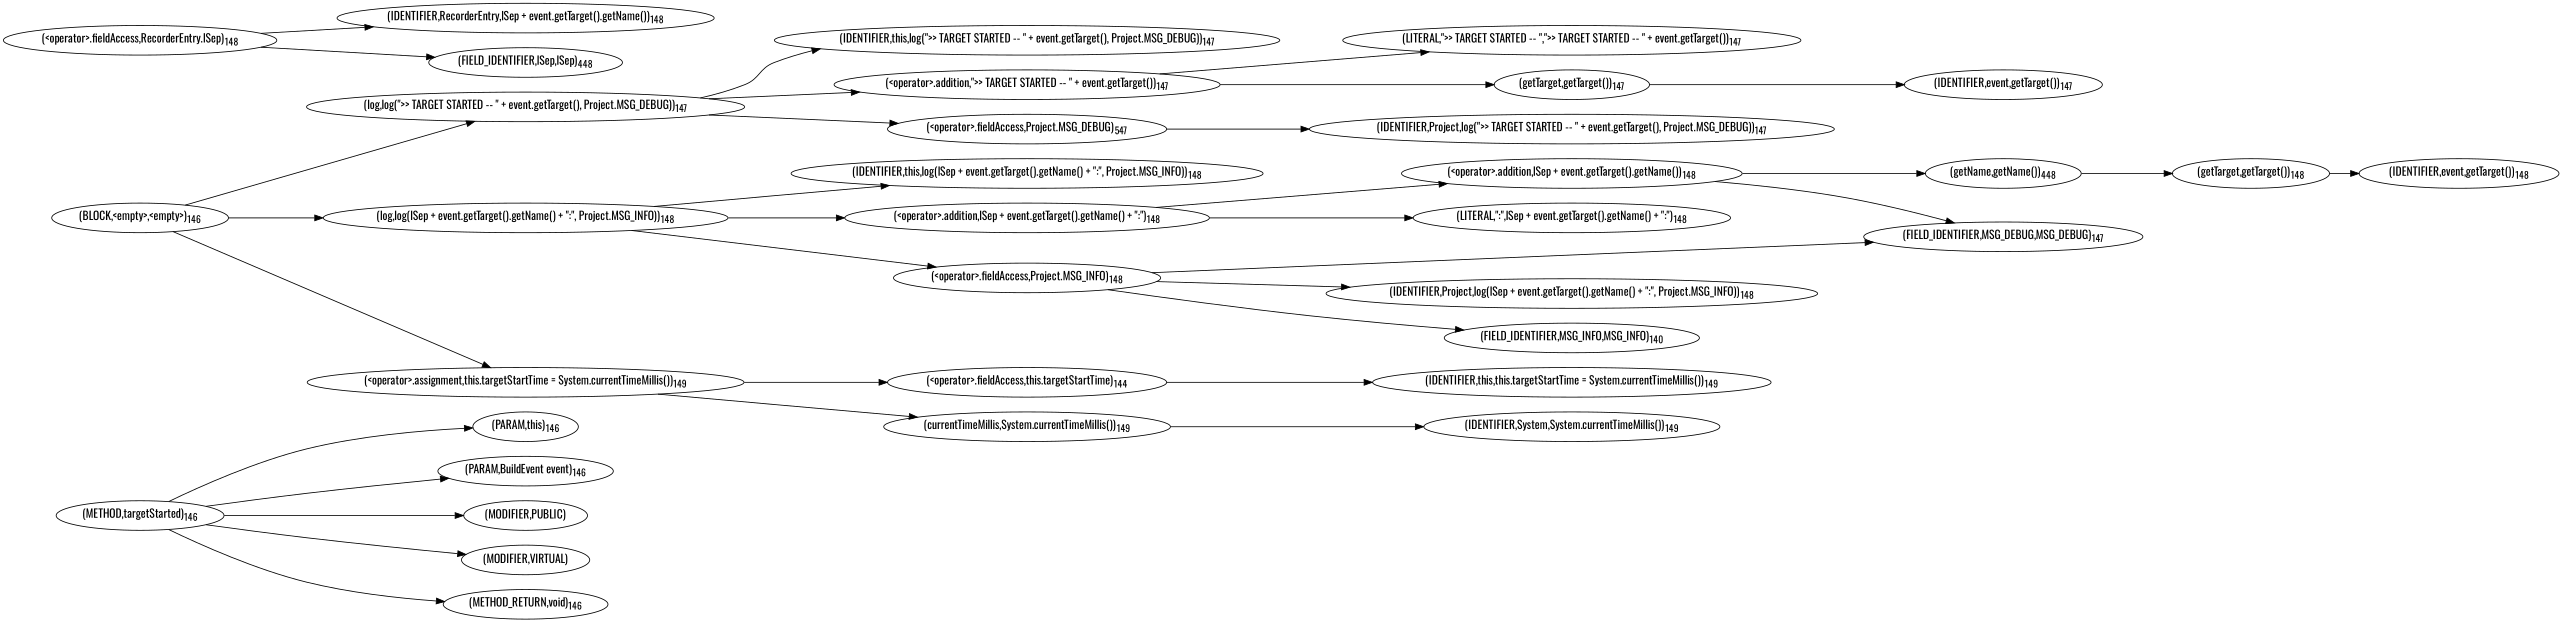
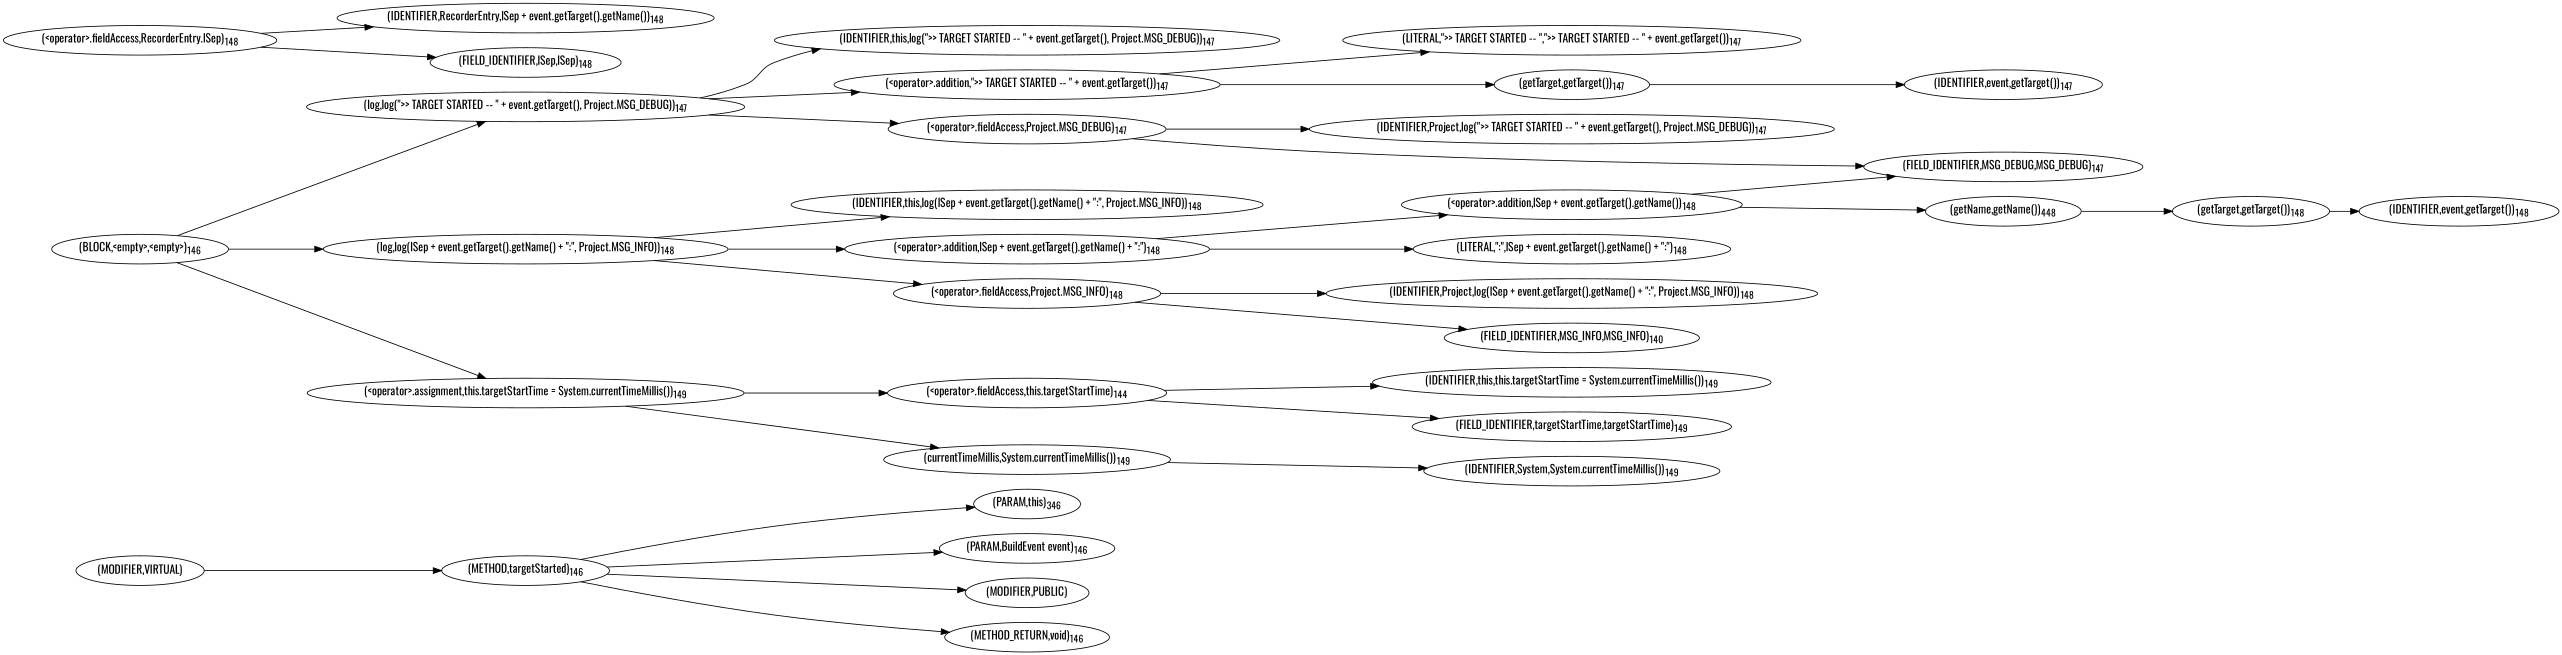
node "(FIELD_IDENTIFIER,lSep,lSep)": text "448" -> "148"
node "(<operator>.fieldAccess,Project.MSG_DEBUG)": text "547" -> "147"
edge "(<operator>.fieldAccess,Project.MSG_INFO)" -> "(FIELD_IDENTIFIER,MSG_DEBUG,MSG_DEBUG)": now "(<operator>.fieldAccess,Project.MSG_DEBUG)" -> "(FIELD_IDENTIFIER,MSG_DEBUG,MSG_DEBUG)"
node "(PARAM,this)": text "146" -> "346"
node "(FIELD_IDENTIFIER,targetStartTime,targetStartTime)": added
edge "(METHOD,targetStarted)" -> "(MODIFIER,VIRTUAL)": reversed
